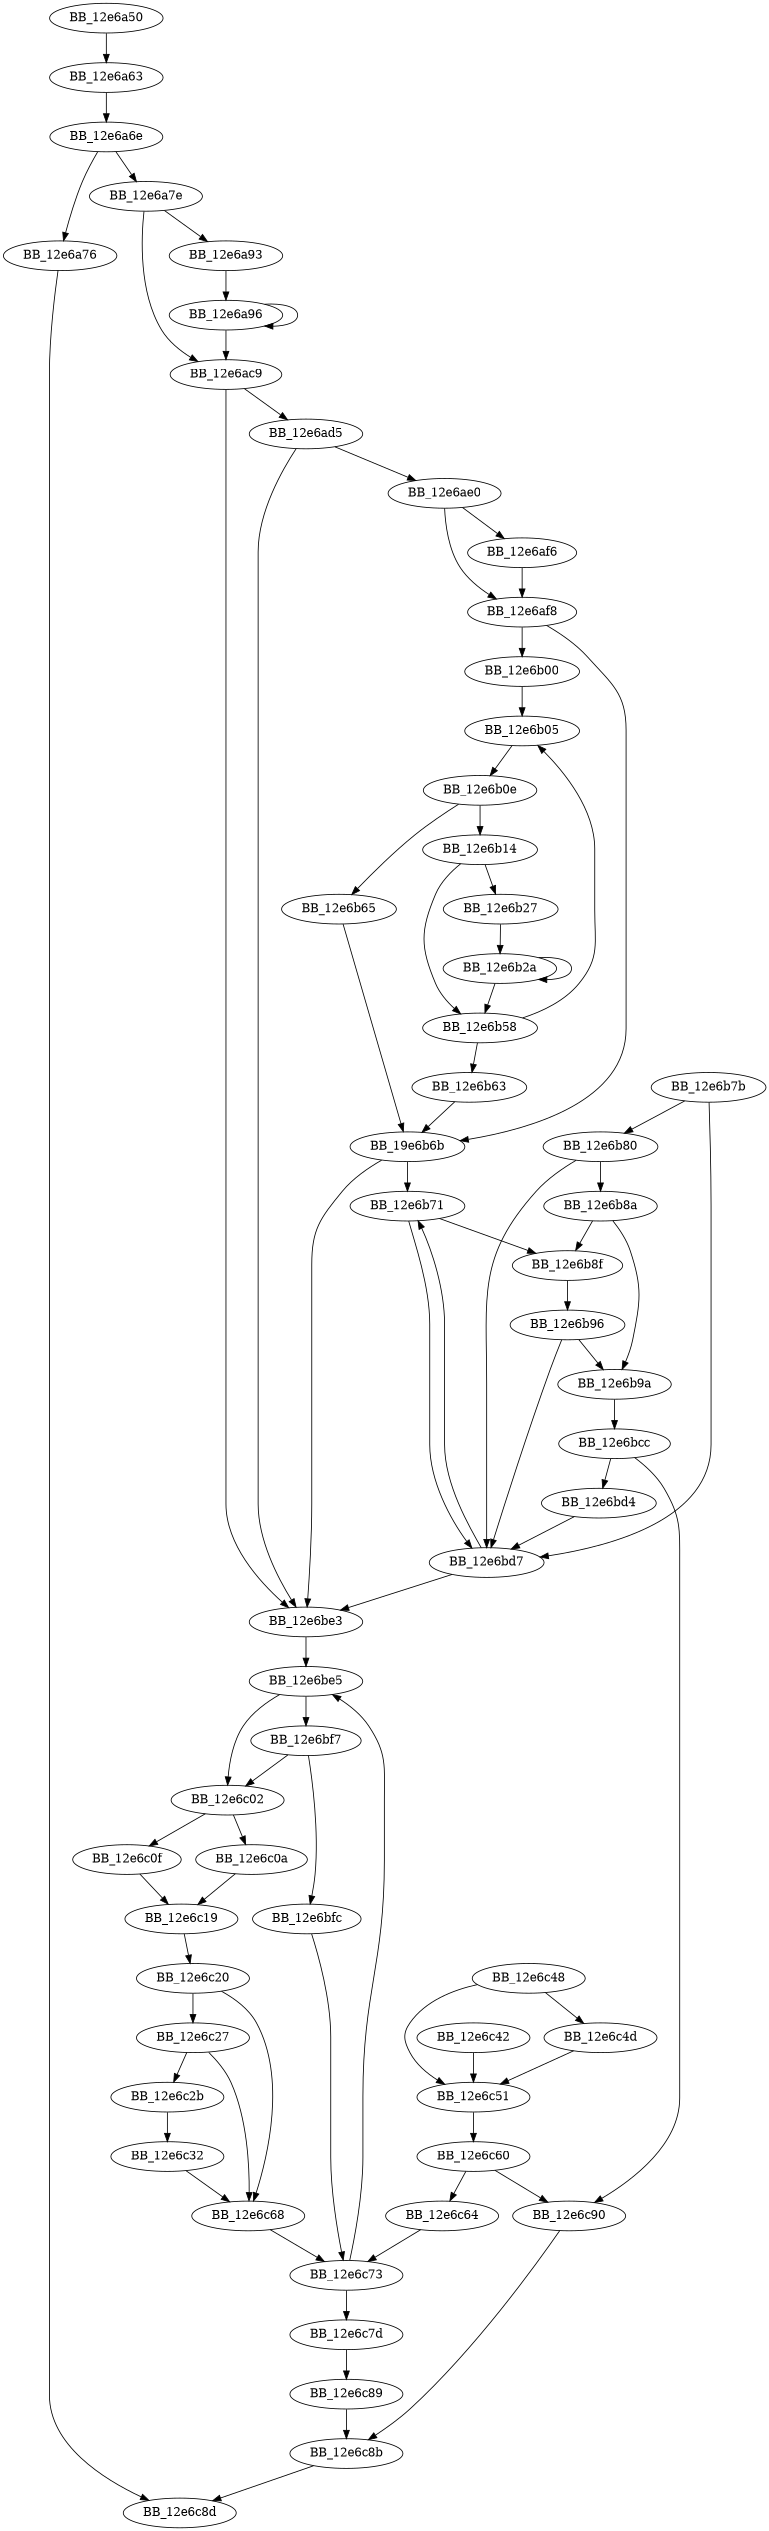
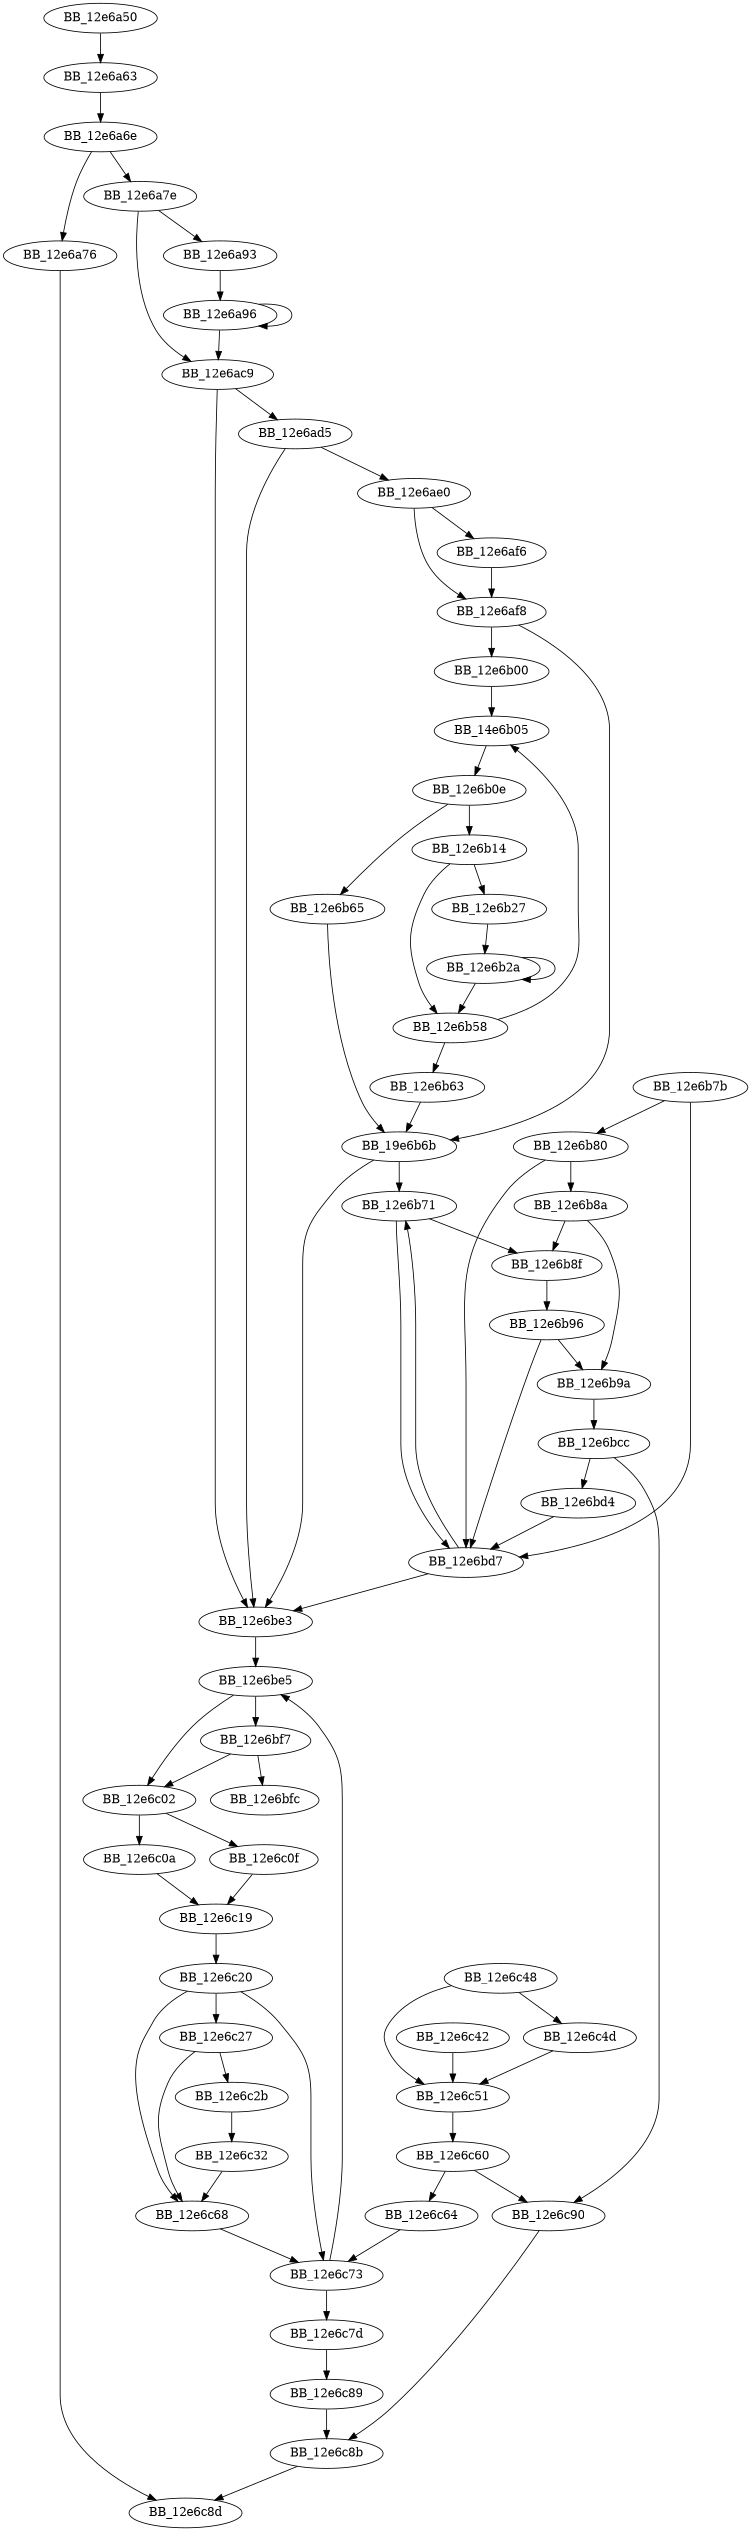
node "BB_12e6b05": label "BB_12e6b05" -> "BB_14e6b05"
edge "BB_12e6bfc" -> "BB_12e6c73": now "BB_12e6c20" -> "BB_12e6c73"
